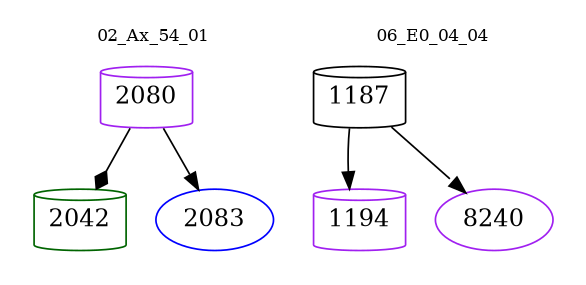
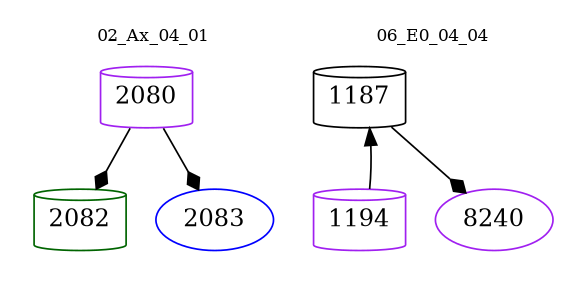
cluster "02_Ax_54_01": label "02_Ax_54_01" -> "02_Ax_04_01"
edge "1187" -> "1194": reversed
edge "2080" -> "2083": arrowhead normal -> diamond
edge "1187" -> "8240": arrowhead normal -> diamond
node "2042": label "2042" -> "2082"
